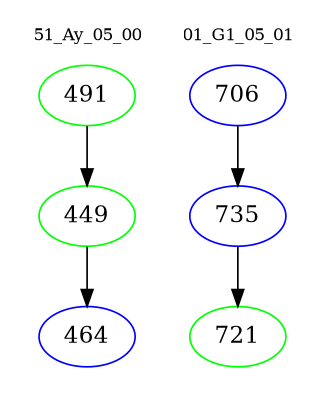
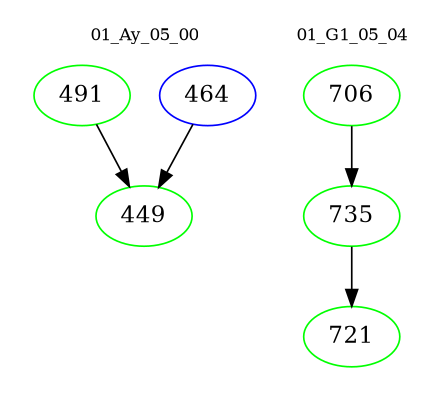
cluster "51_Ay_05_00": label "51_Ay_05_00" -> "01_Ay_05_00"
cluster "01_G1_05_01": label "01_G1_05_01" -> "01_G1_05_04"
node "706": color blue -> green
node "735": color blue -> green
edge "449" -> "464": reversed
